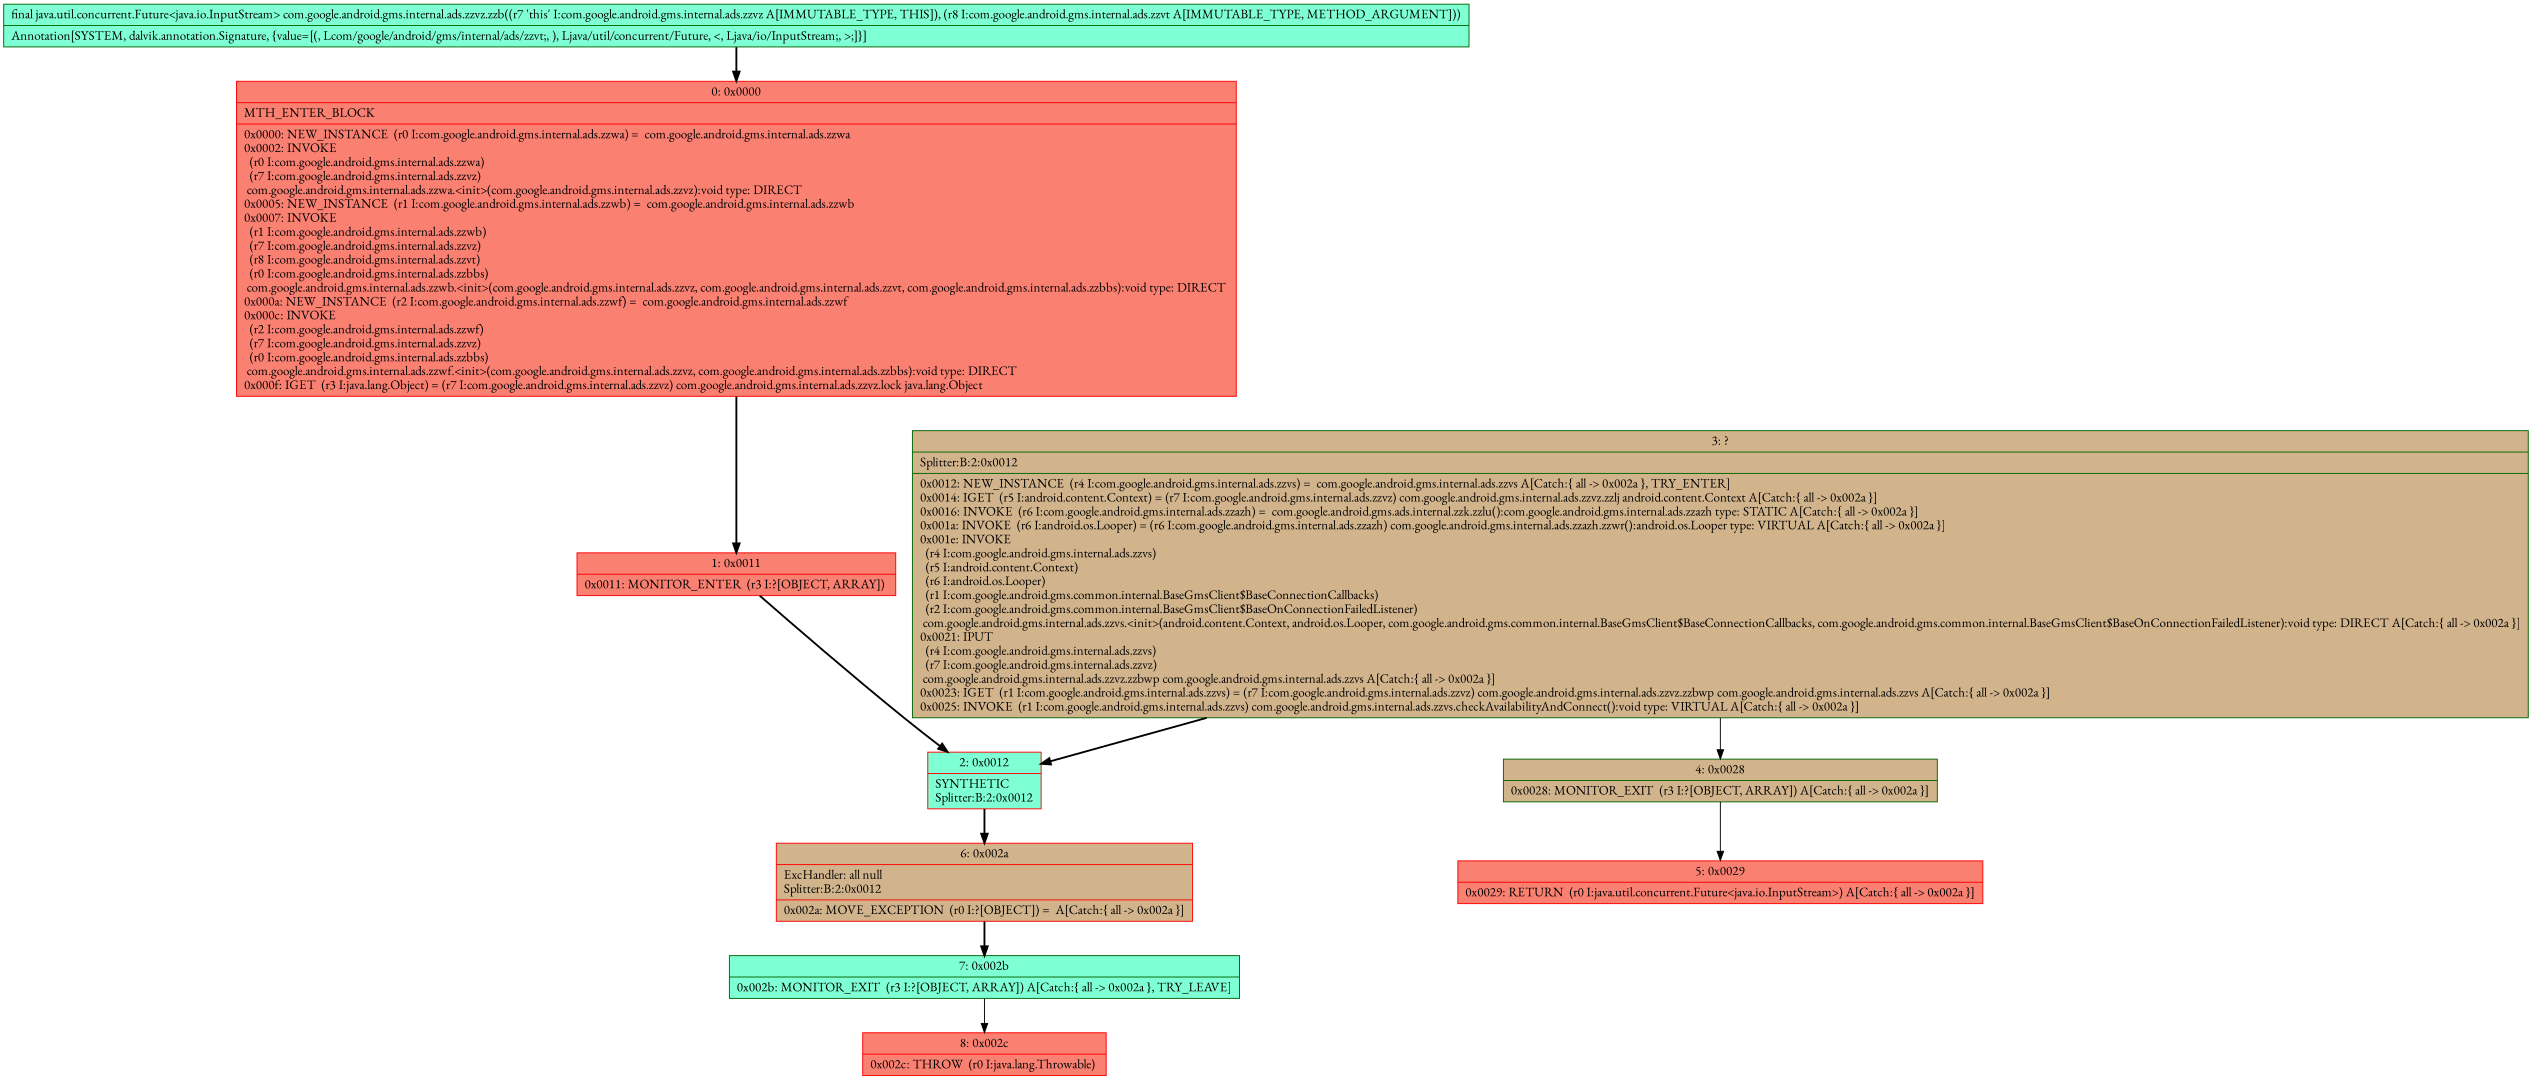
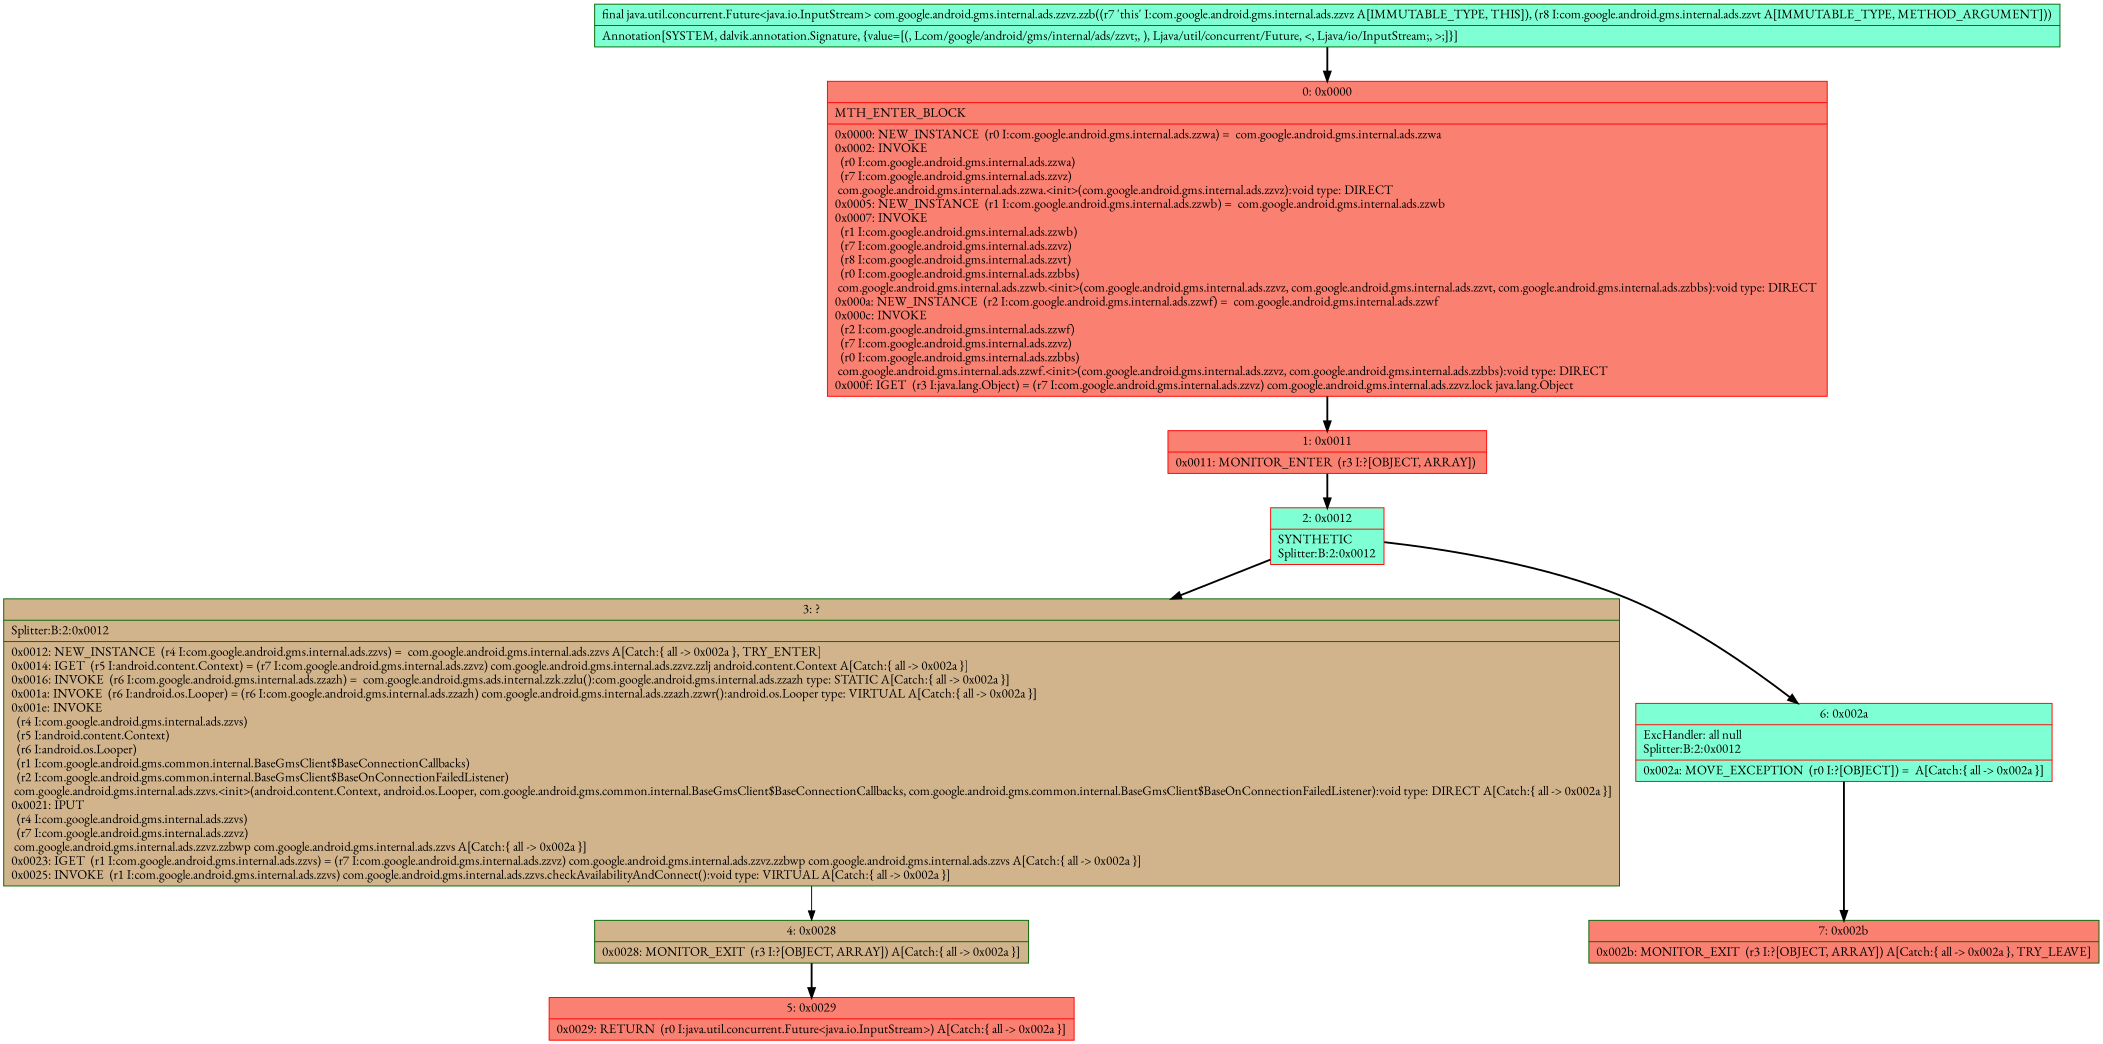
edge "3: ?" -> "2: 0x0012": reversed
edge "4: 0x0028" -> "5: 0x0029": style solid -> bold
node "6: 0x002a": fillcolor tan -> aquamarine
node "7: 0x002b": fillcolor aquamarine -> salmon
node "8: 0x002c": removed
